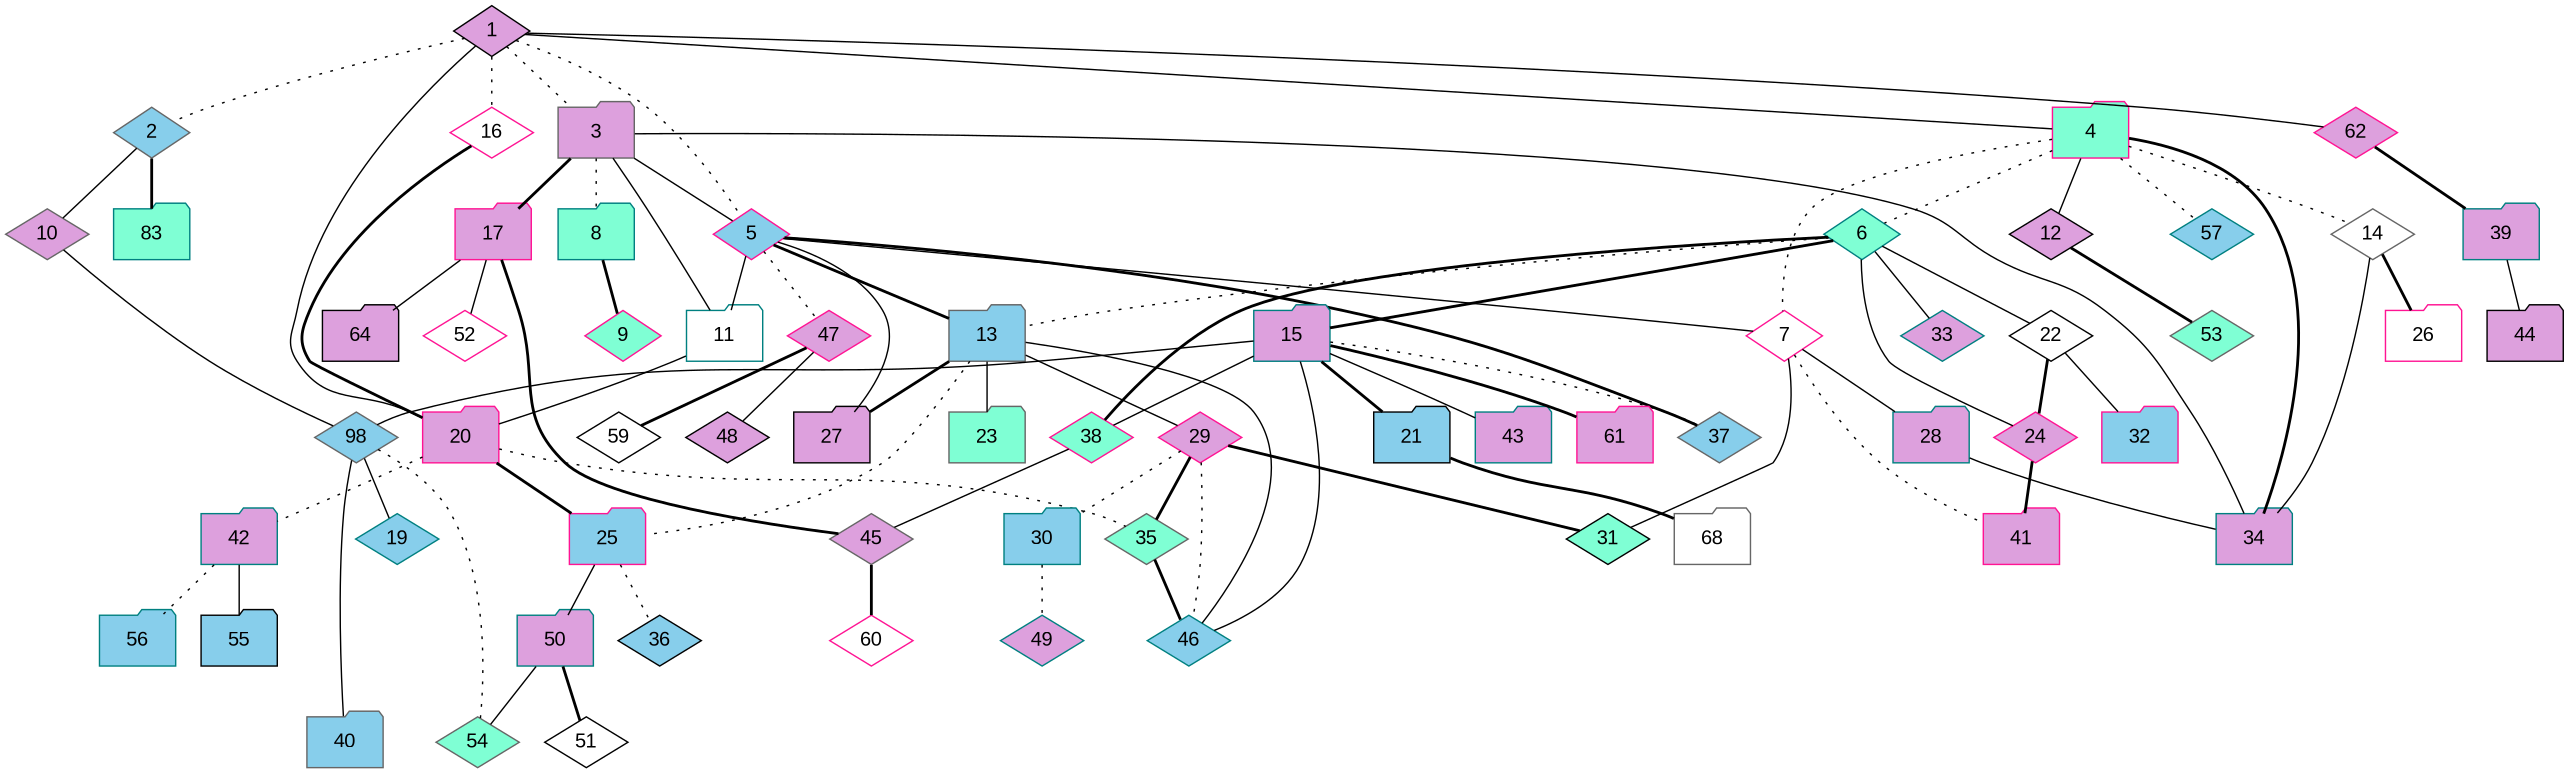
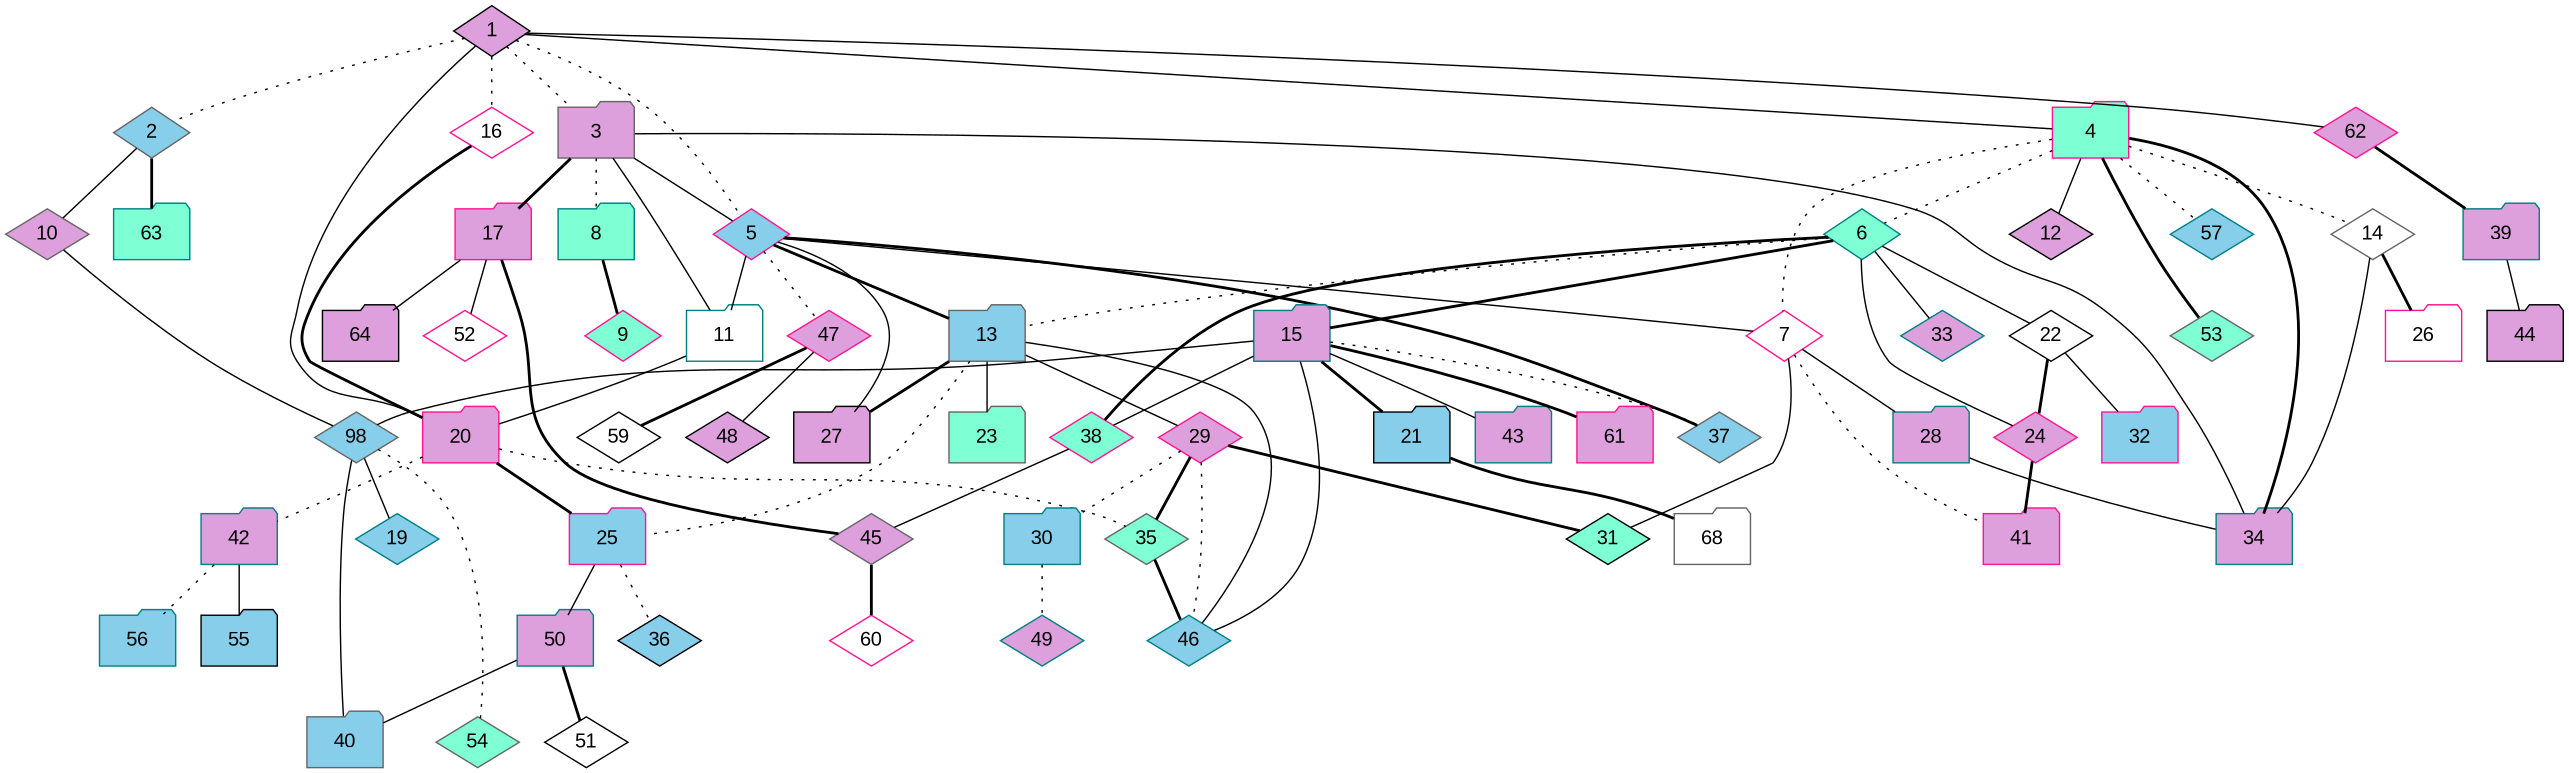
node "83": label "83" -> "63"
edge "12" -- "53": now "4" -- "53"
edge "50" -- "54": now "50" -- "40"
